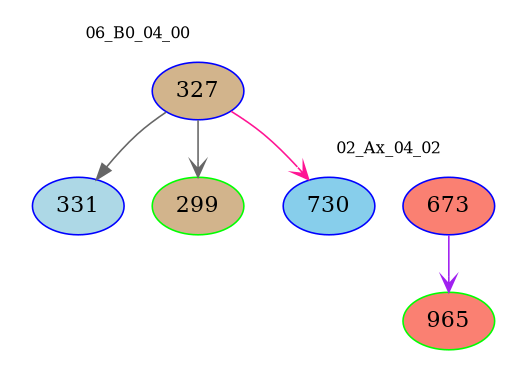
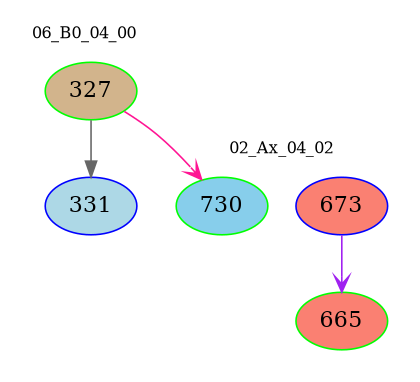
node "327": color blue -> green
node "299": removed
node "730": color blue -> green
node "965": label "965" -> "665"
